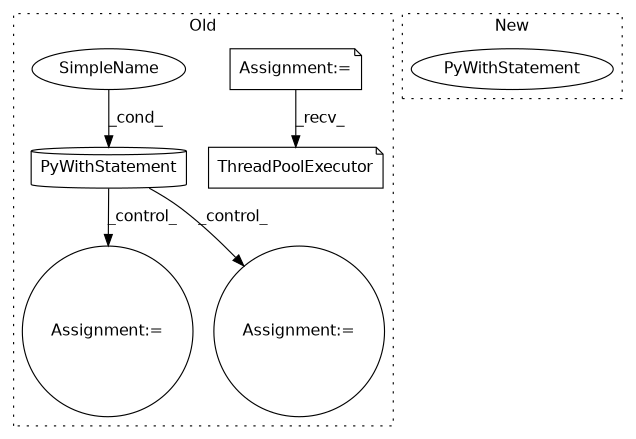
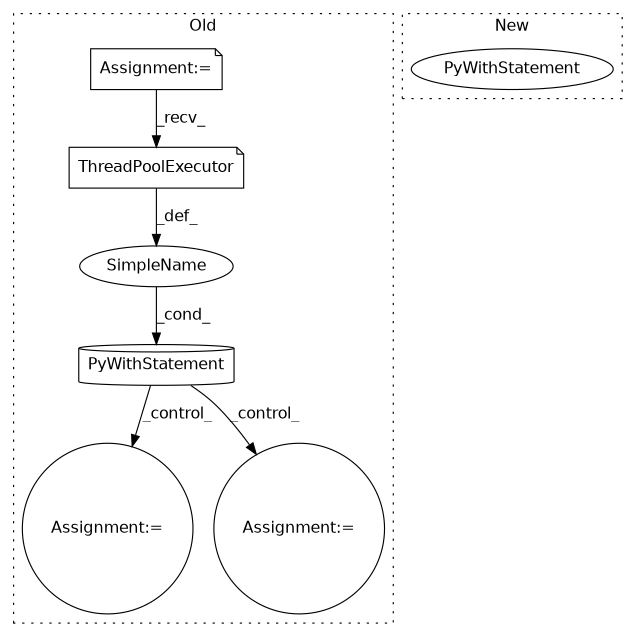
edge "ThreadPoolExecutor" -> "SimpleName": added, label "_def_"
